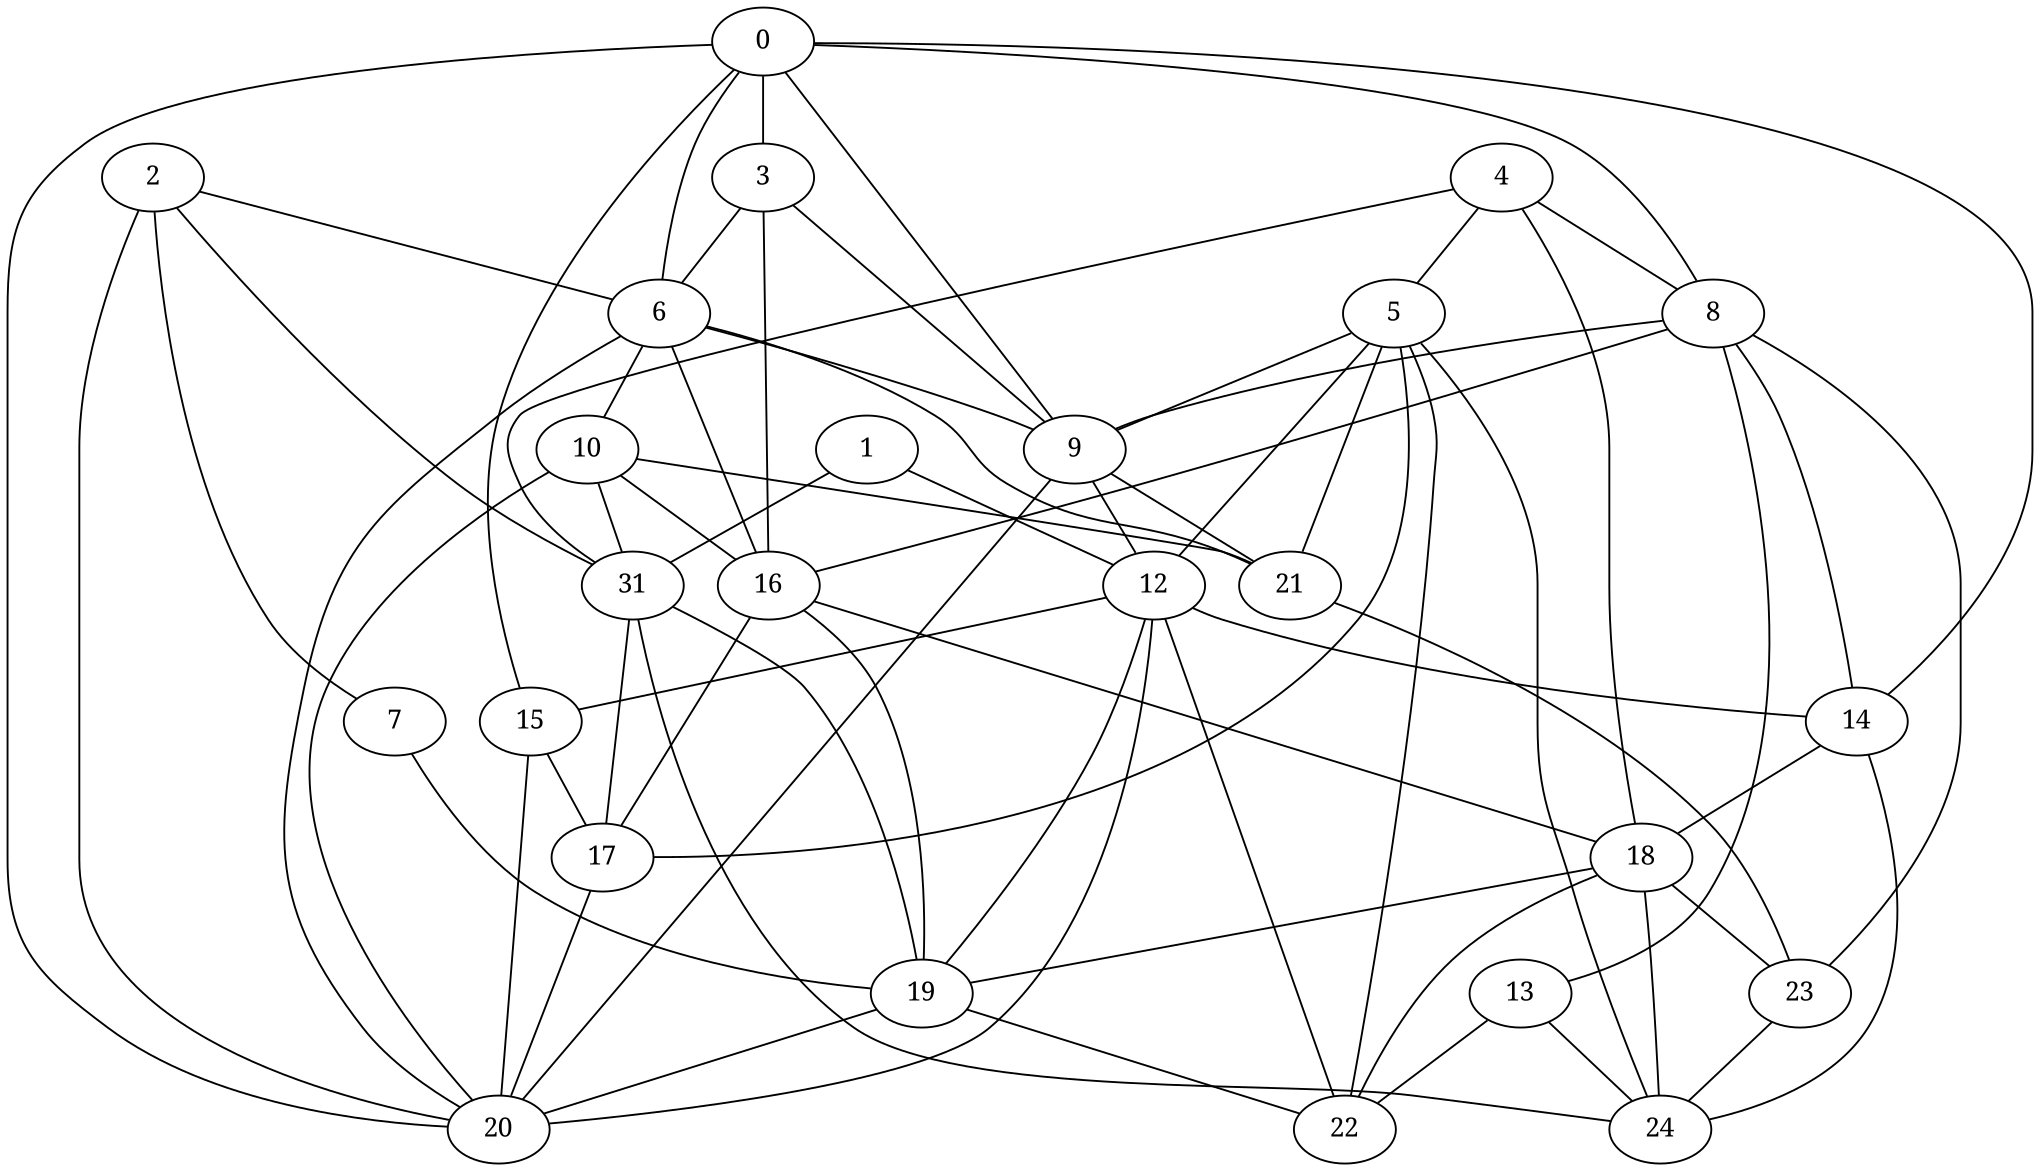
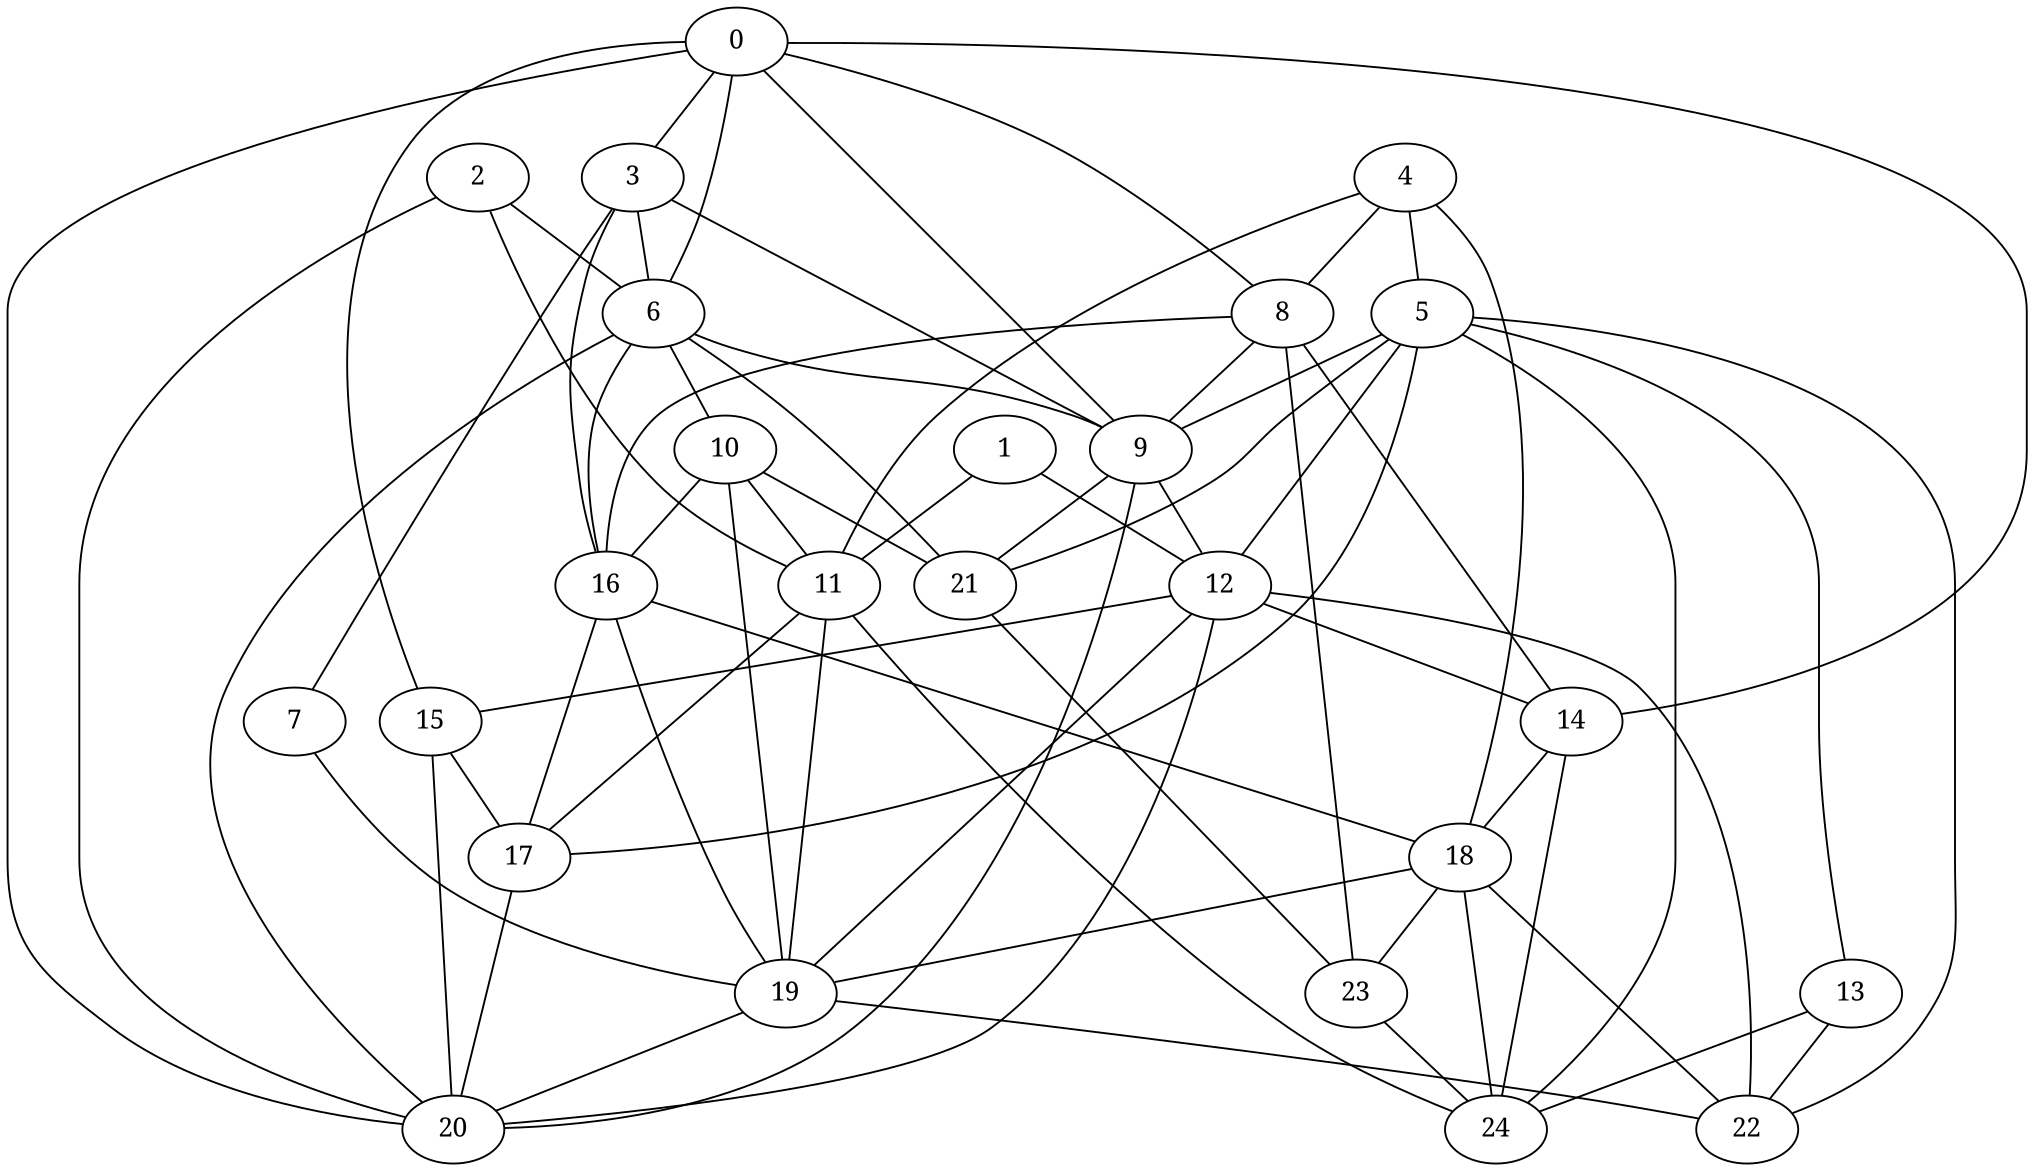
edge "2" -- "7": now "3" -- "7"
node "31": label "31" -> "11"
edge "8" -- "13": now "5" -- "13"
edge "10" -- "20": now "10" -- "19"
